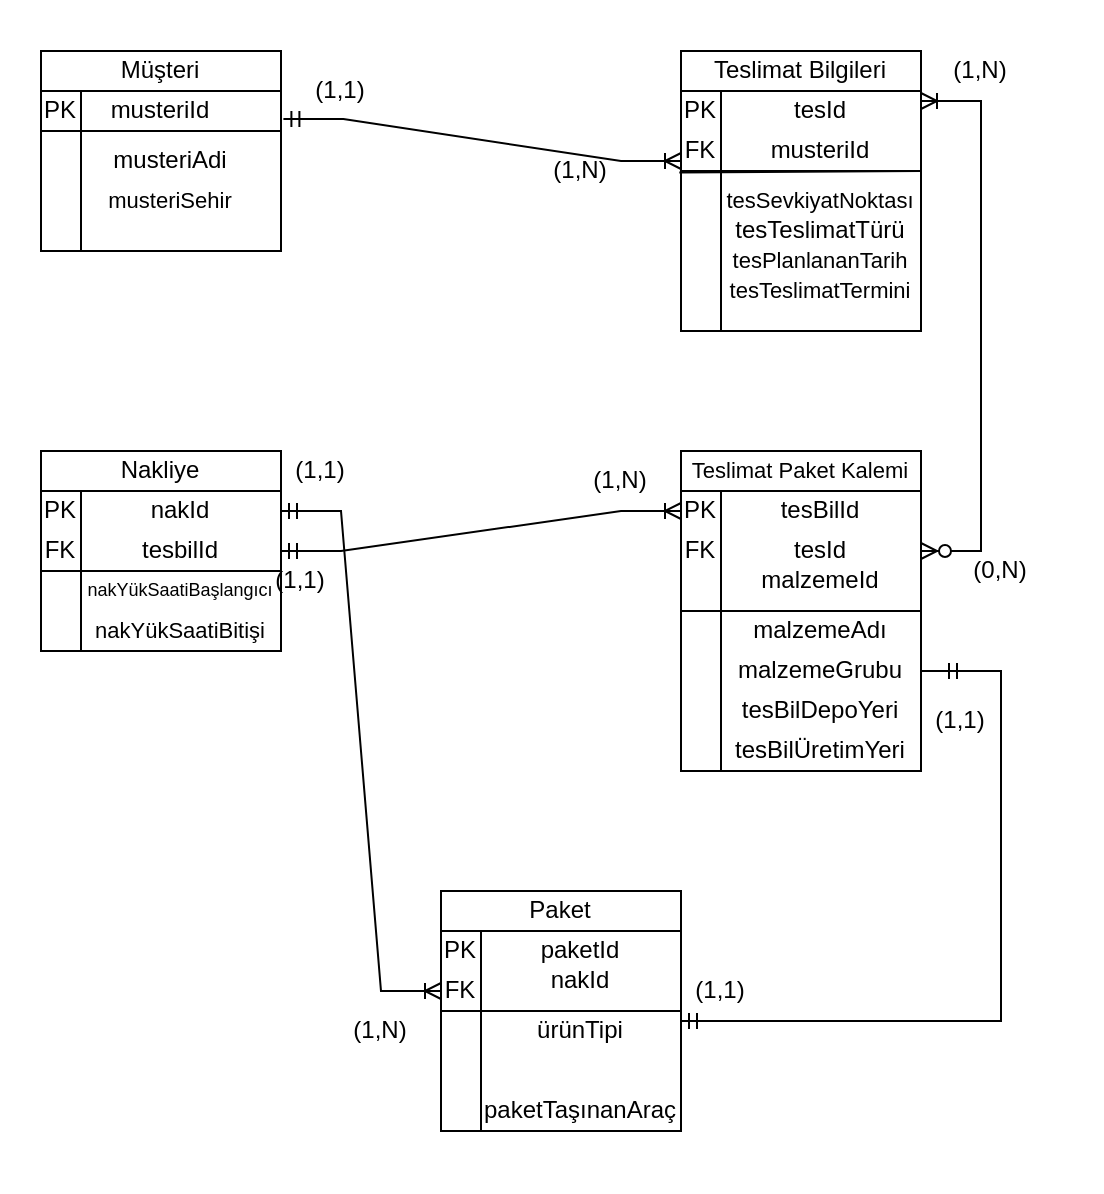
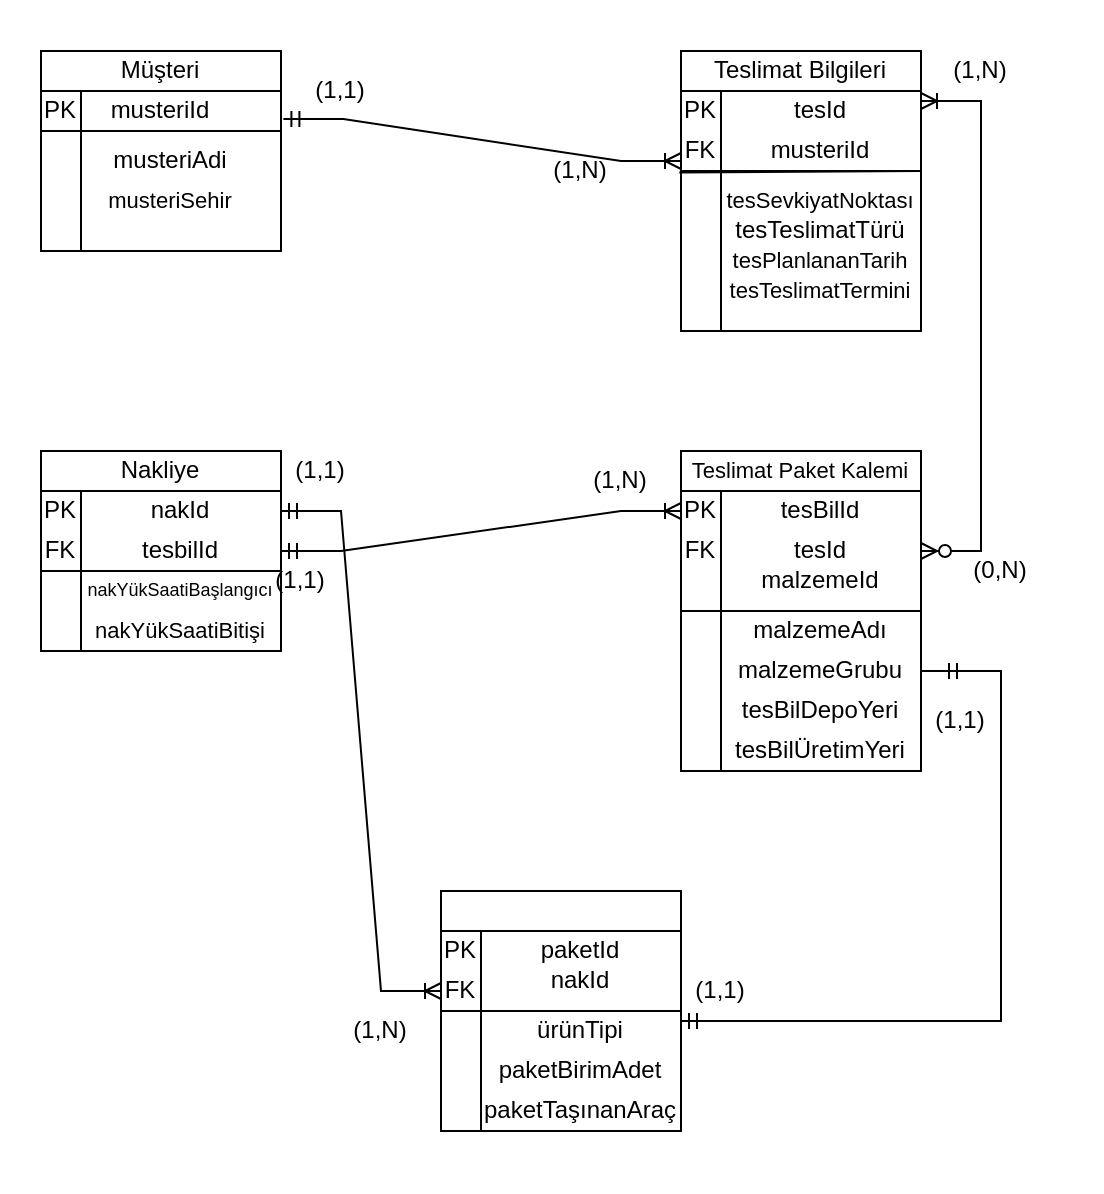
node "Paket": removed
node "paketBirimAdet": added
